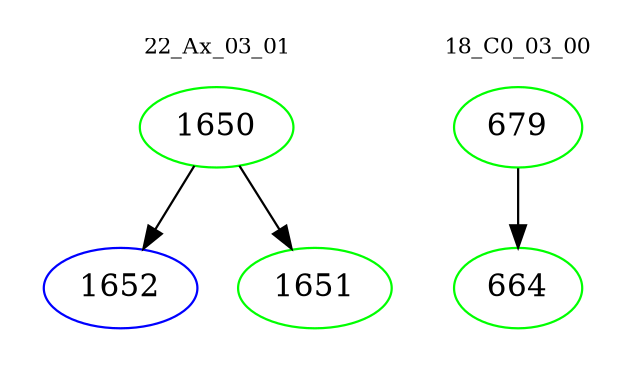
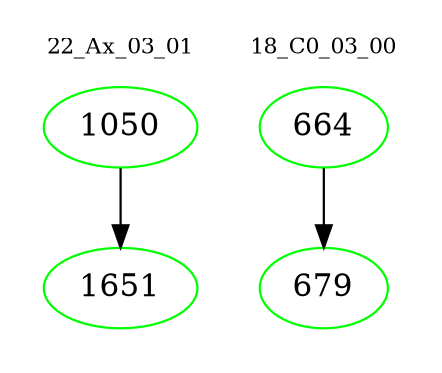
node "1650": label "1650" -> "1050"
edge "679" -> "664": reversed
node "1652": removed
